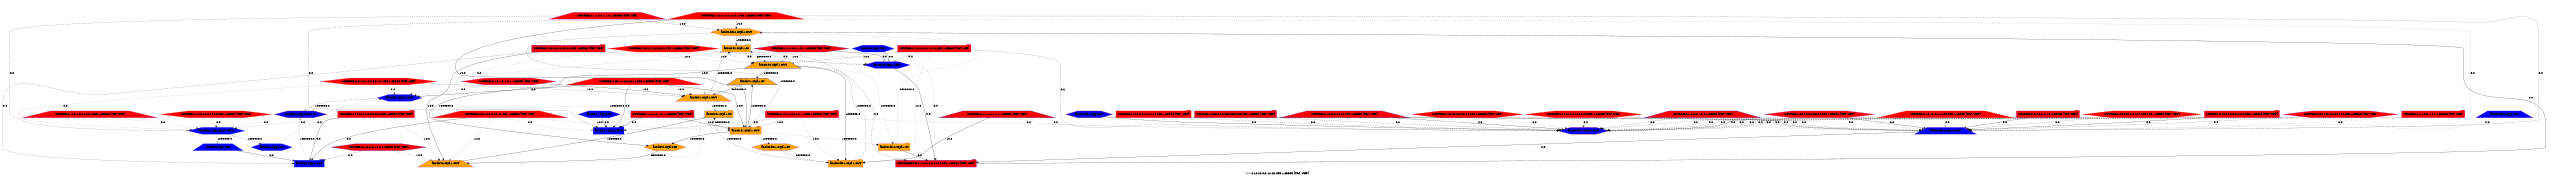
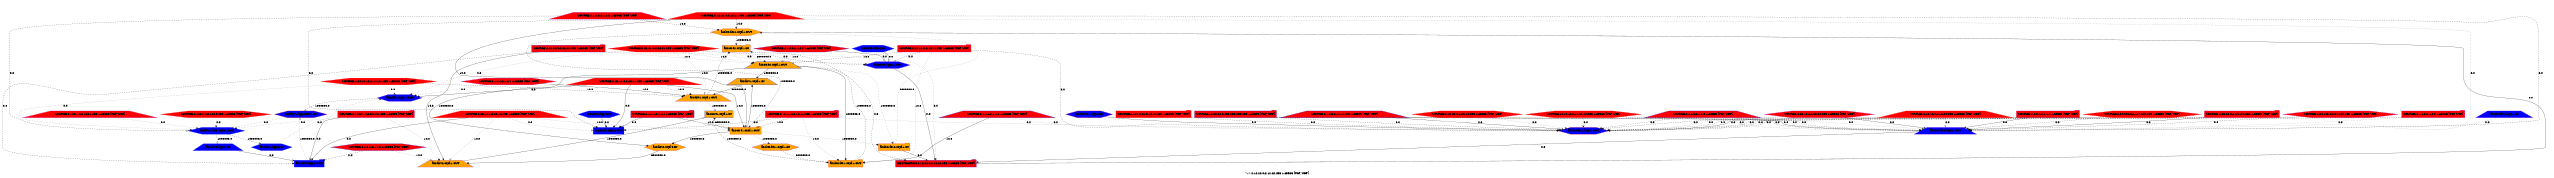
edge "as2dist2.ospf.1.OUT" -> "as2core2.ospf.1.IN": removed, label "1000000.0"
